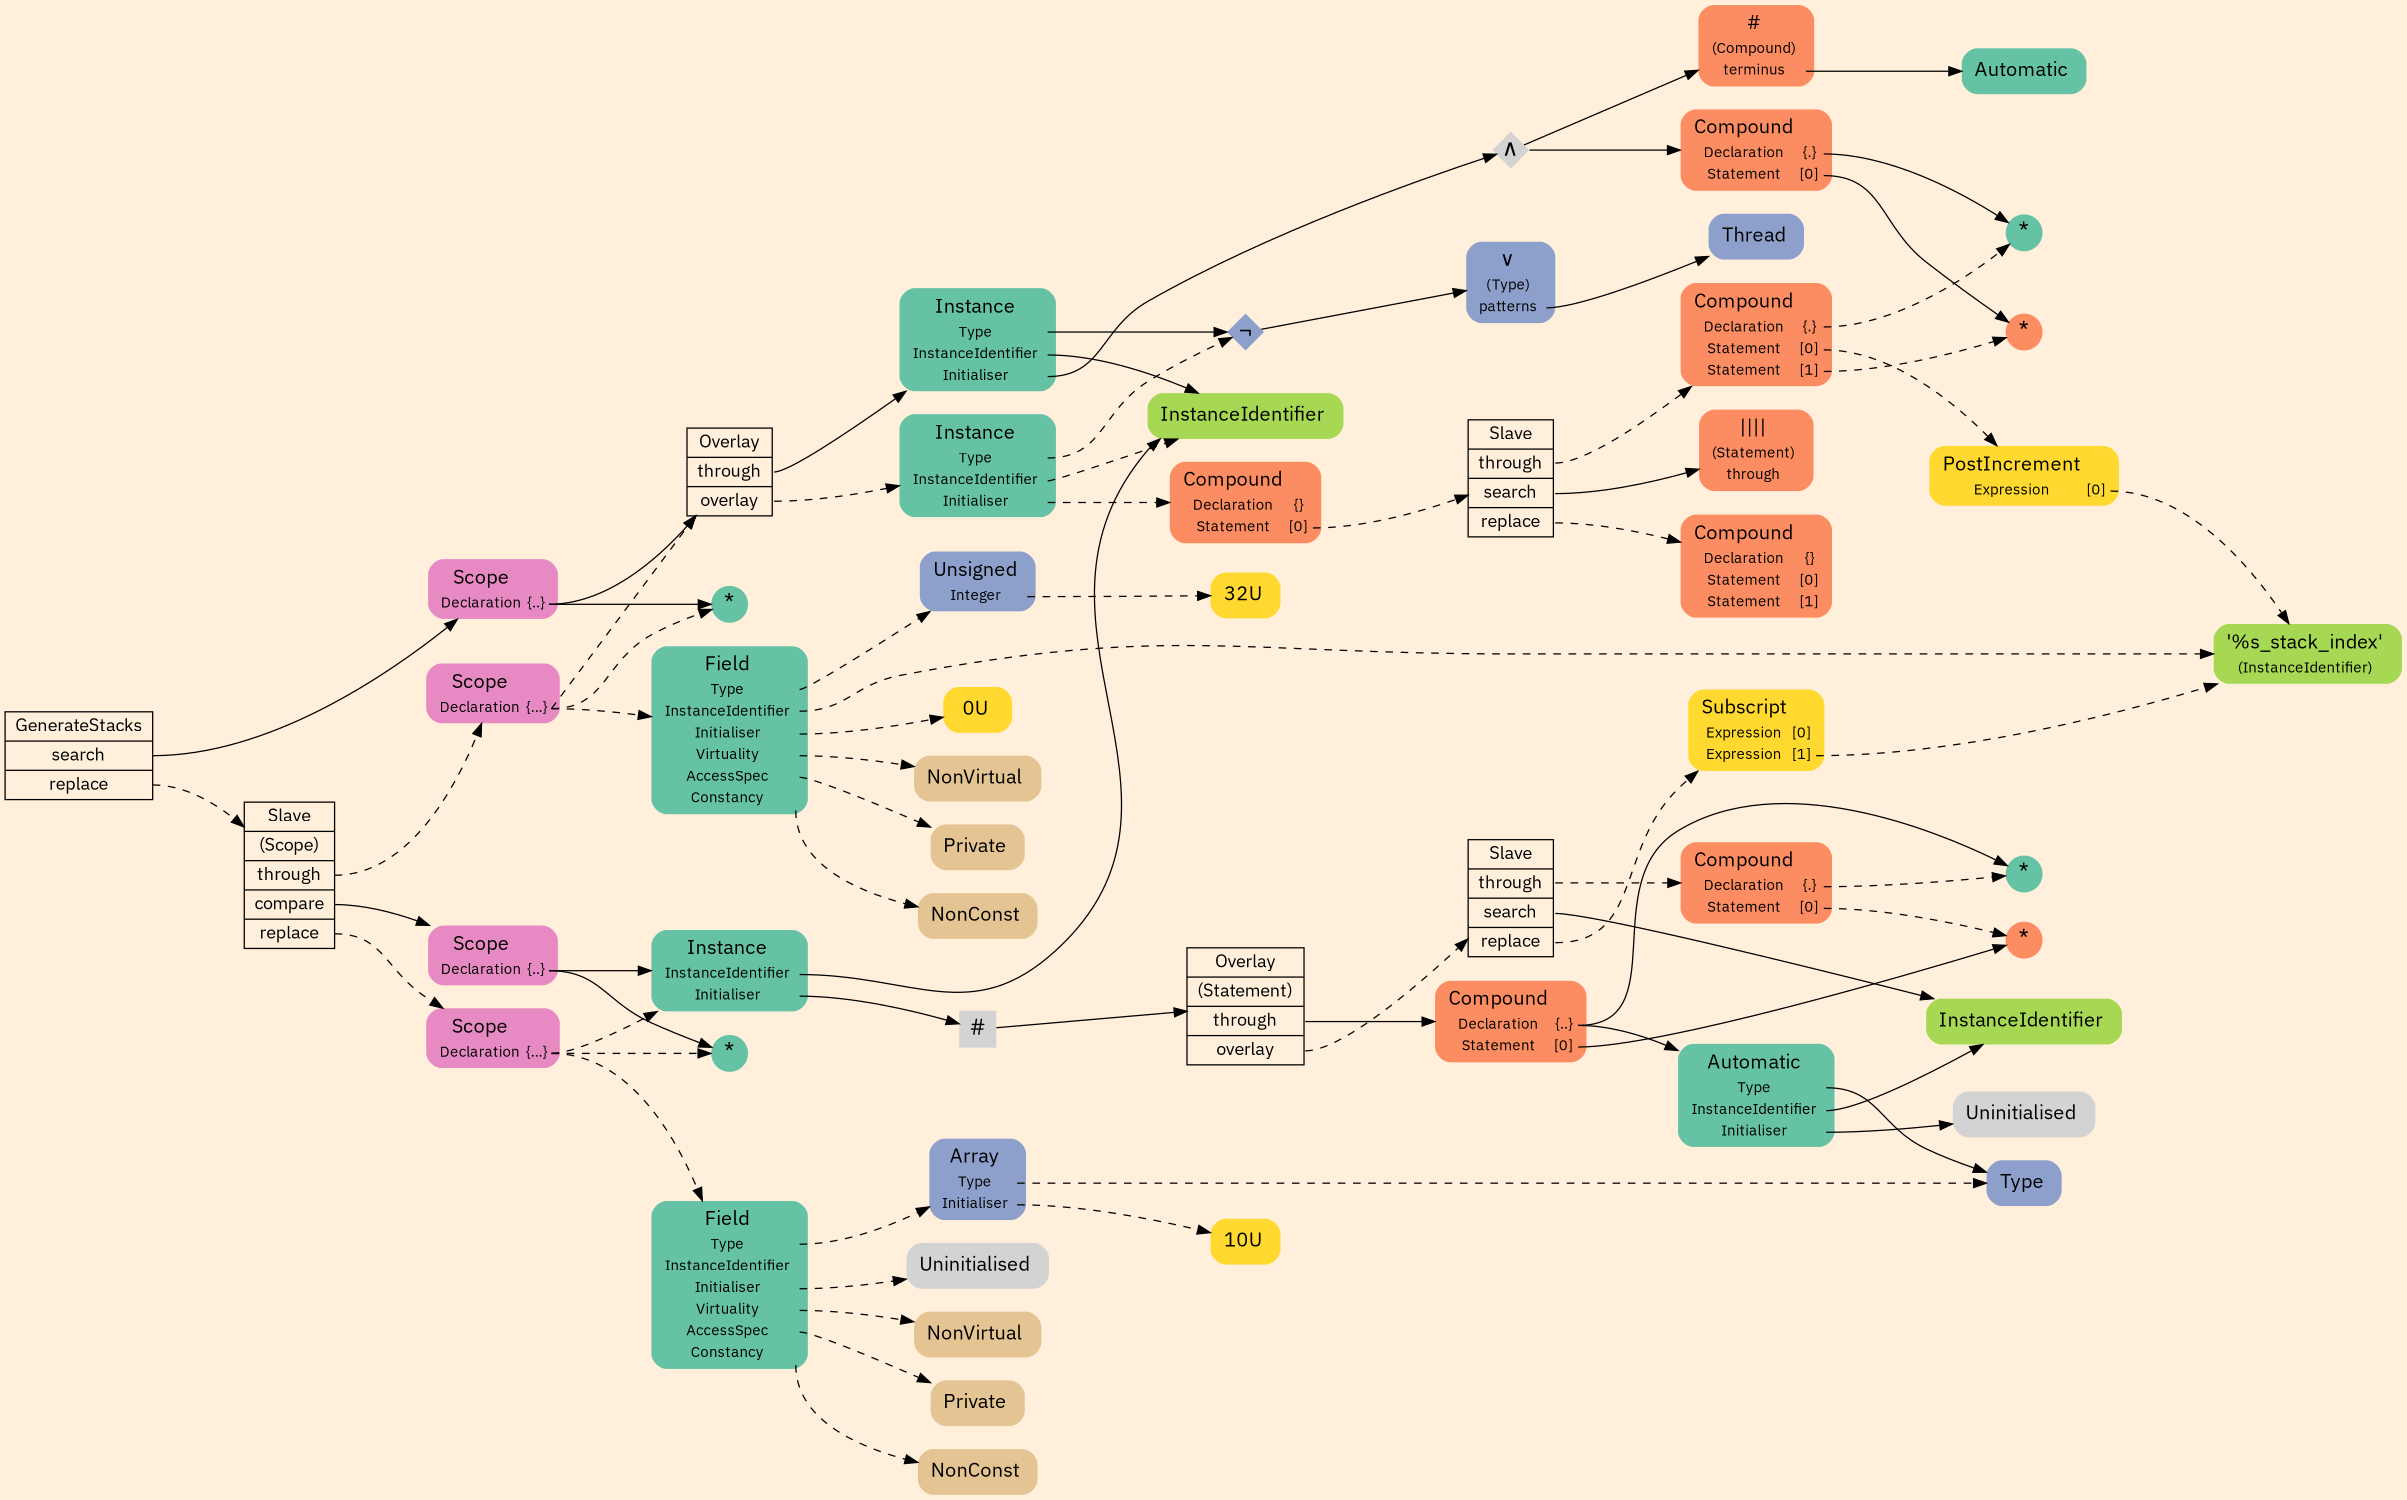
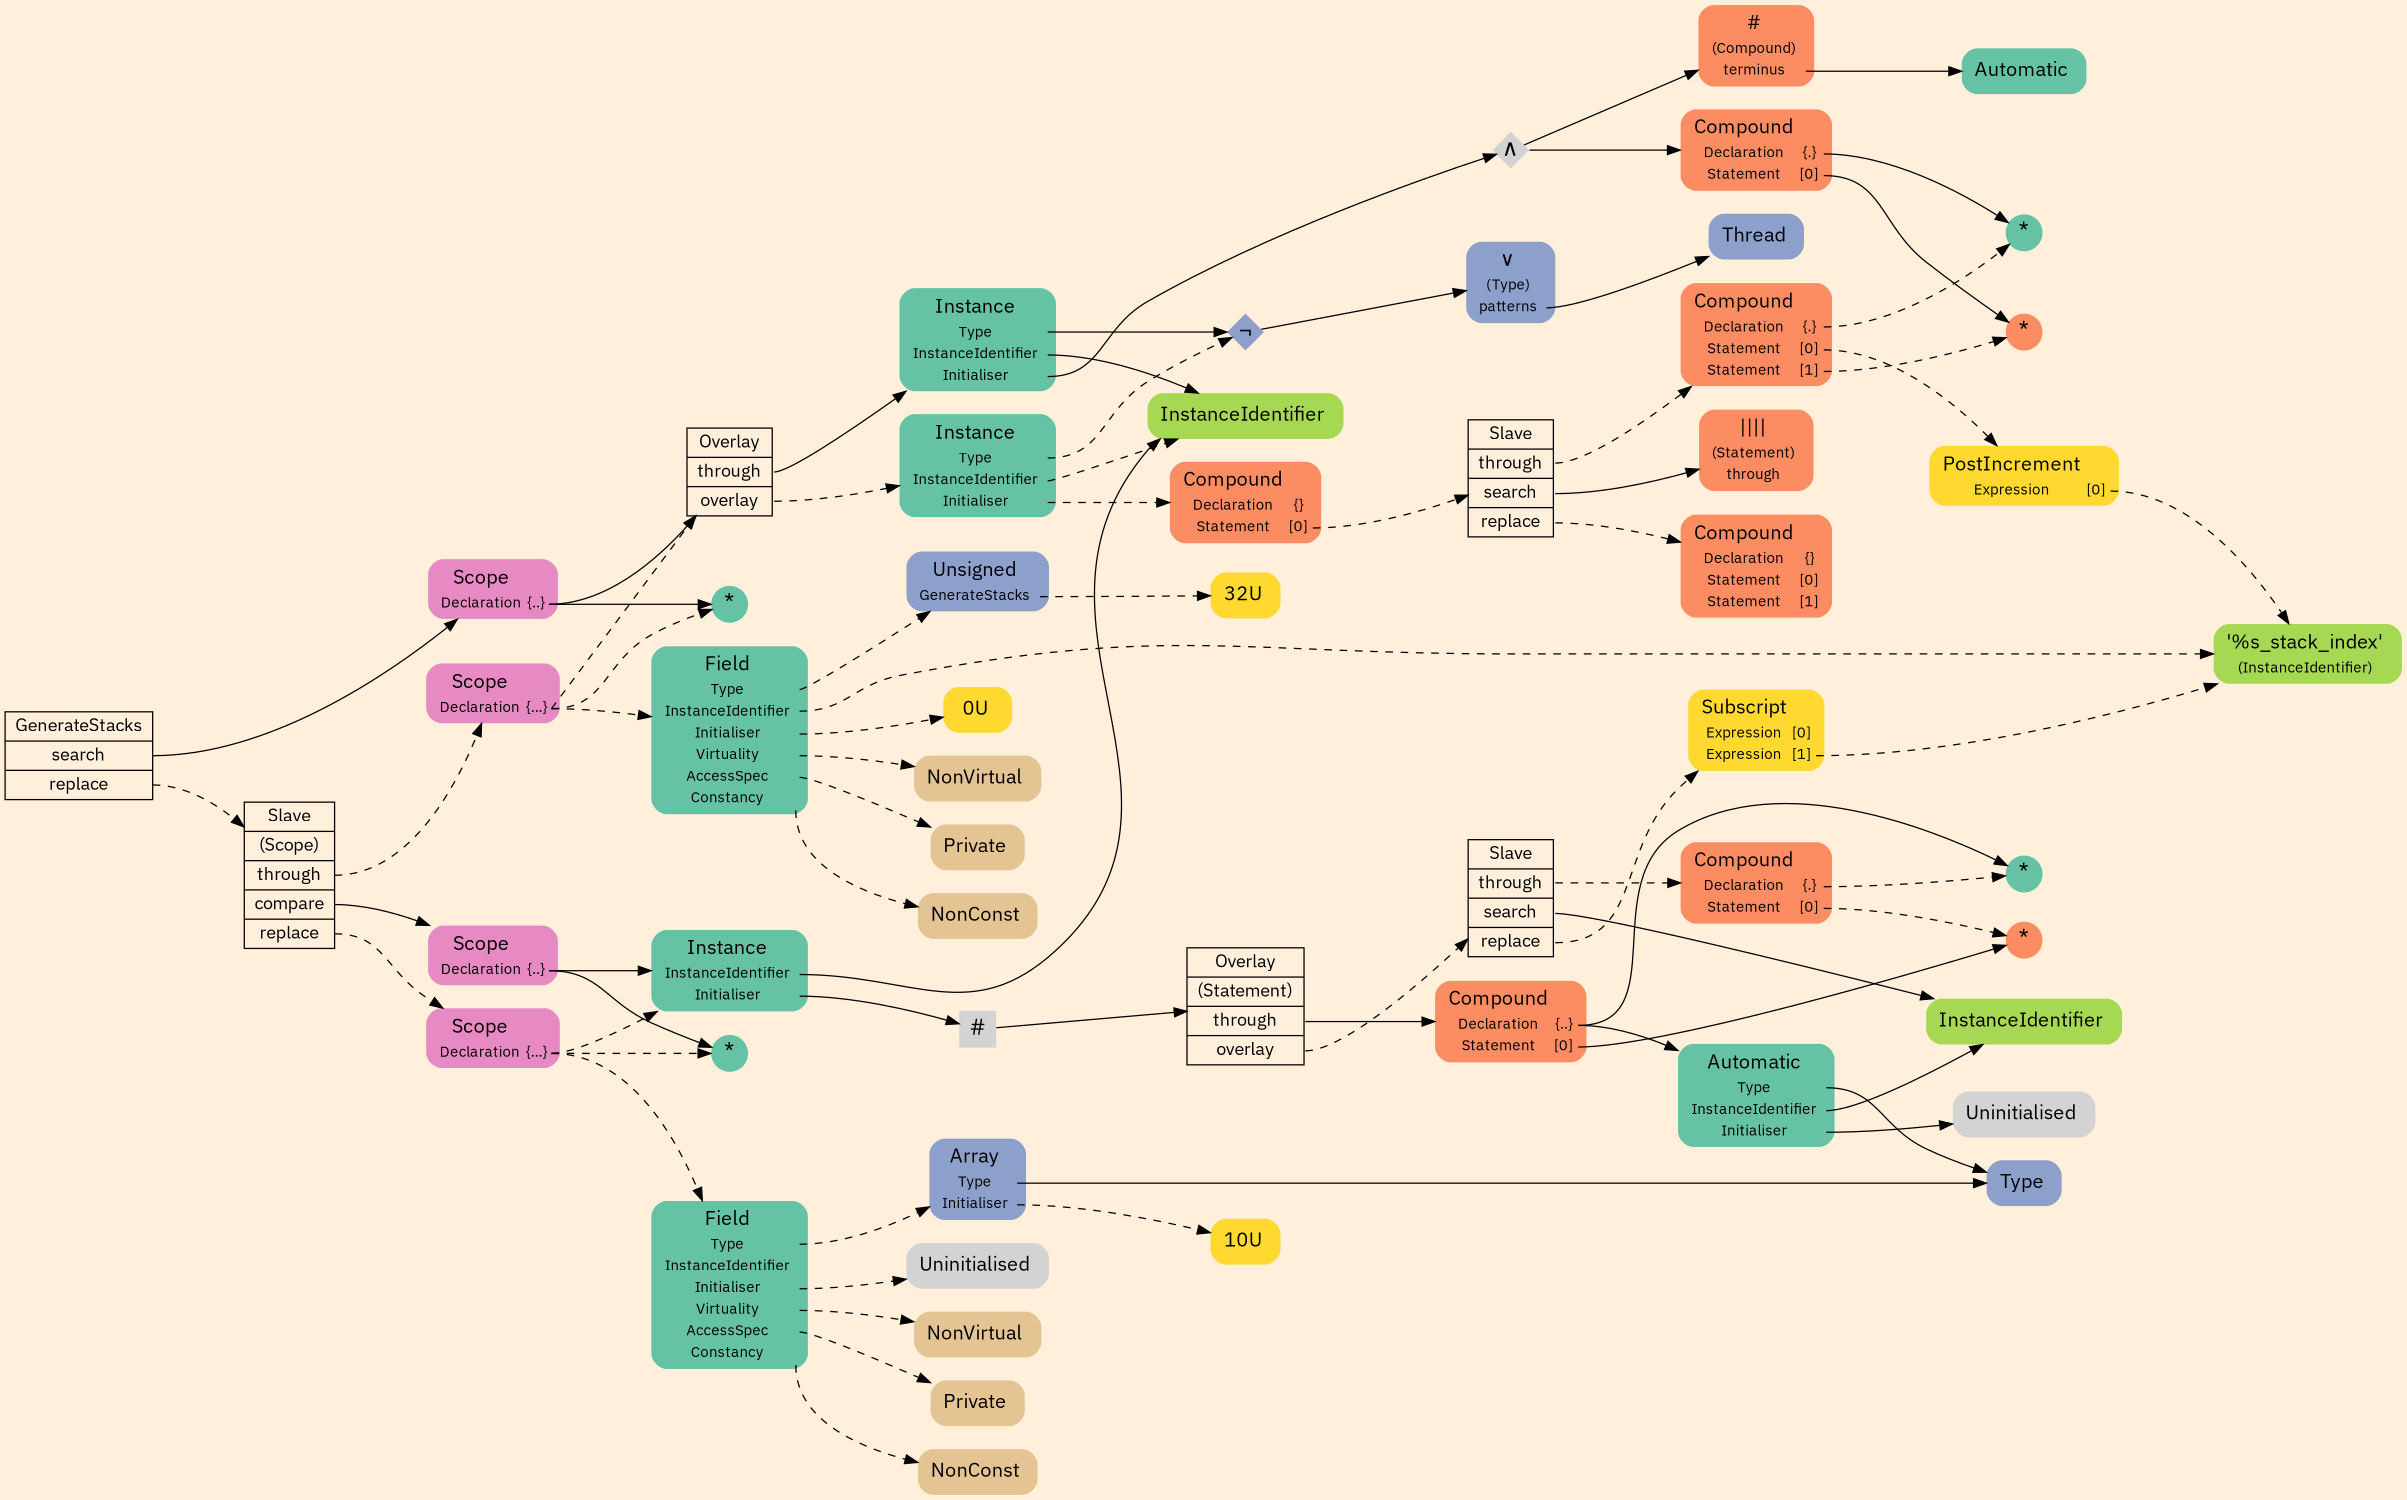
node "Unsigned": text "Integer" -> "GenerateStacks"
edge "Array" -> "Type": style dashed -> solid
